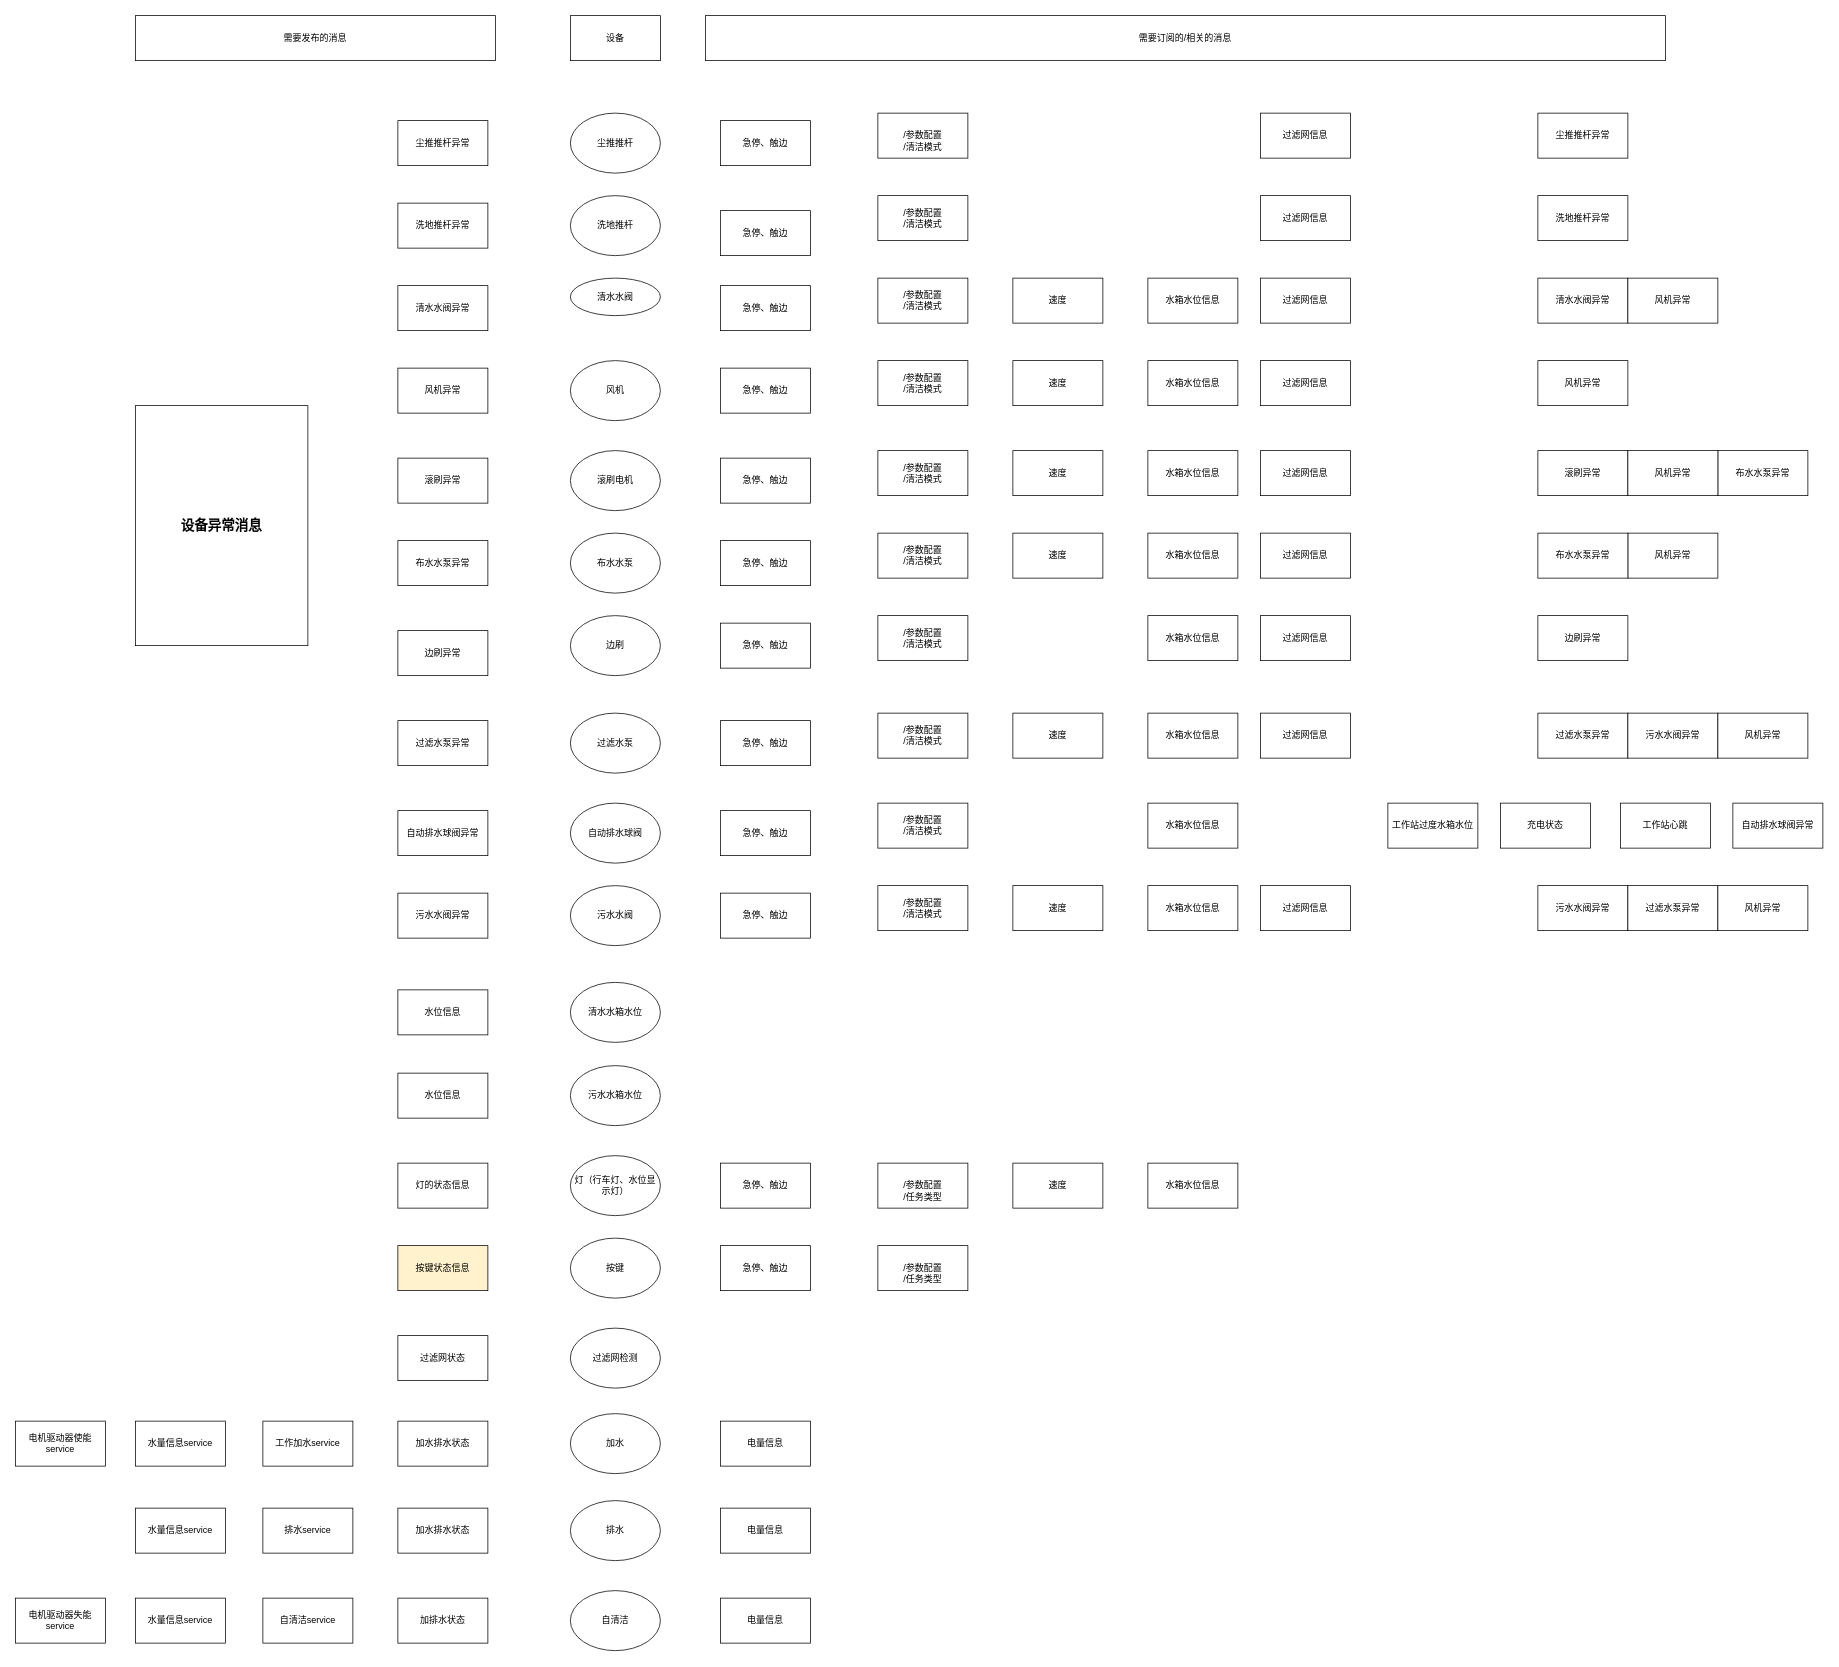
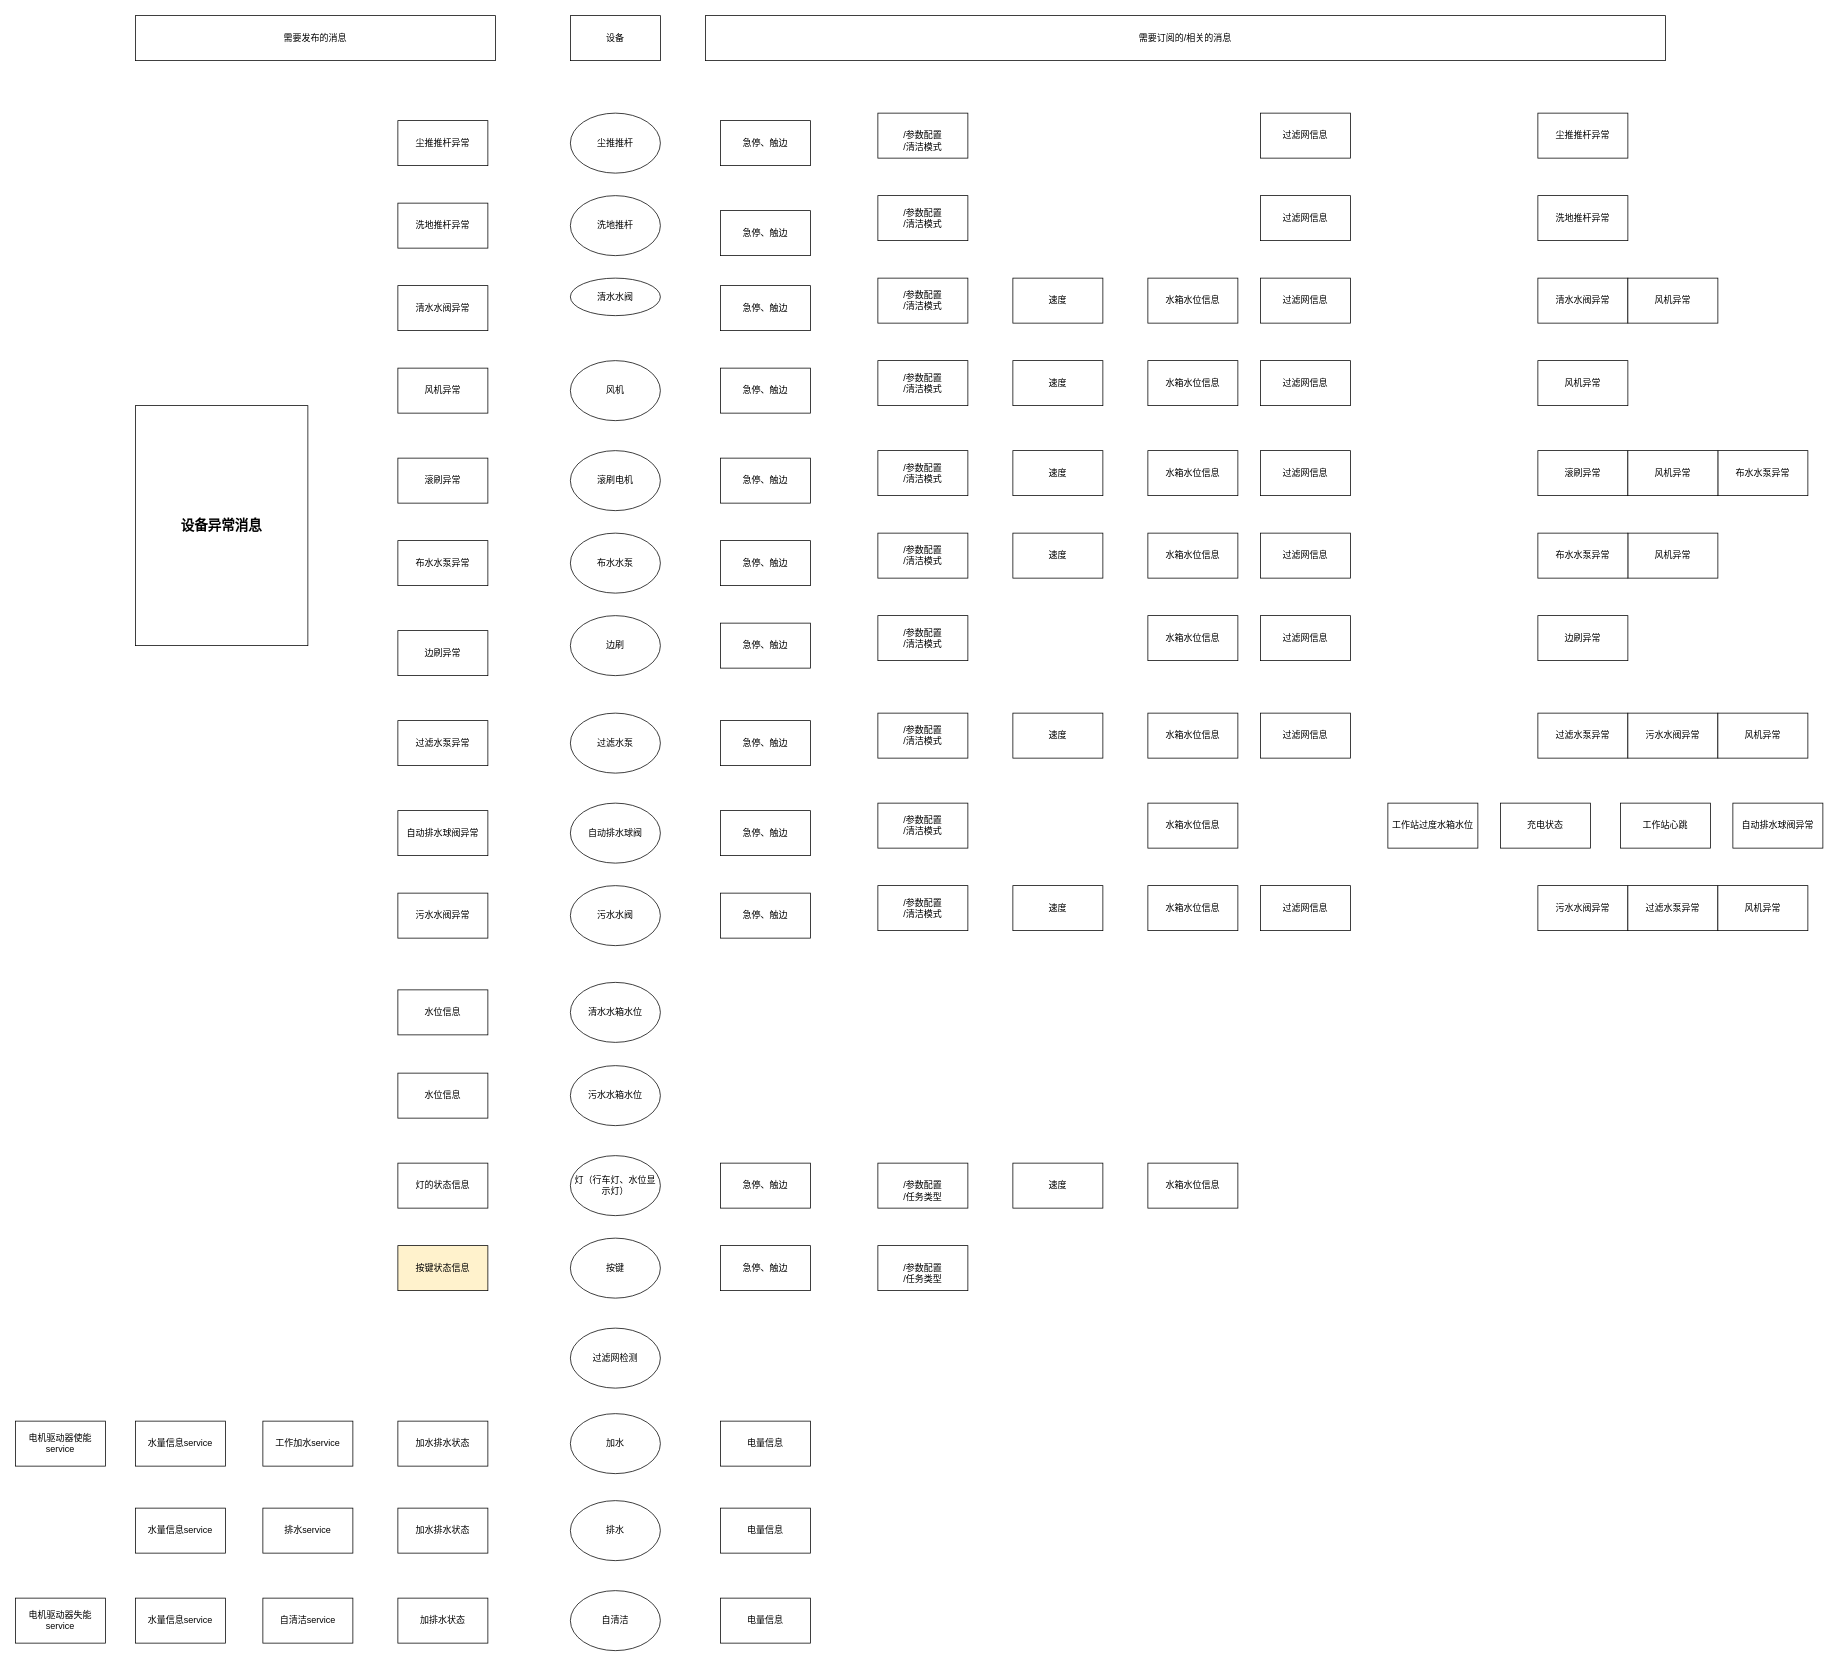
node "过滤网状态": removed
